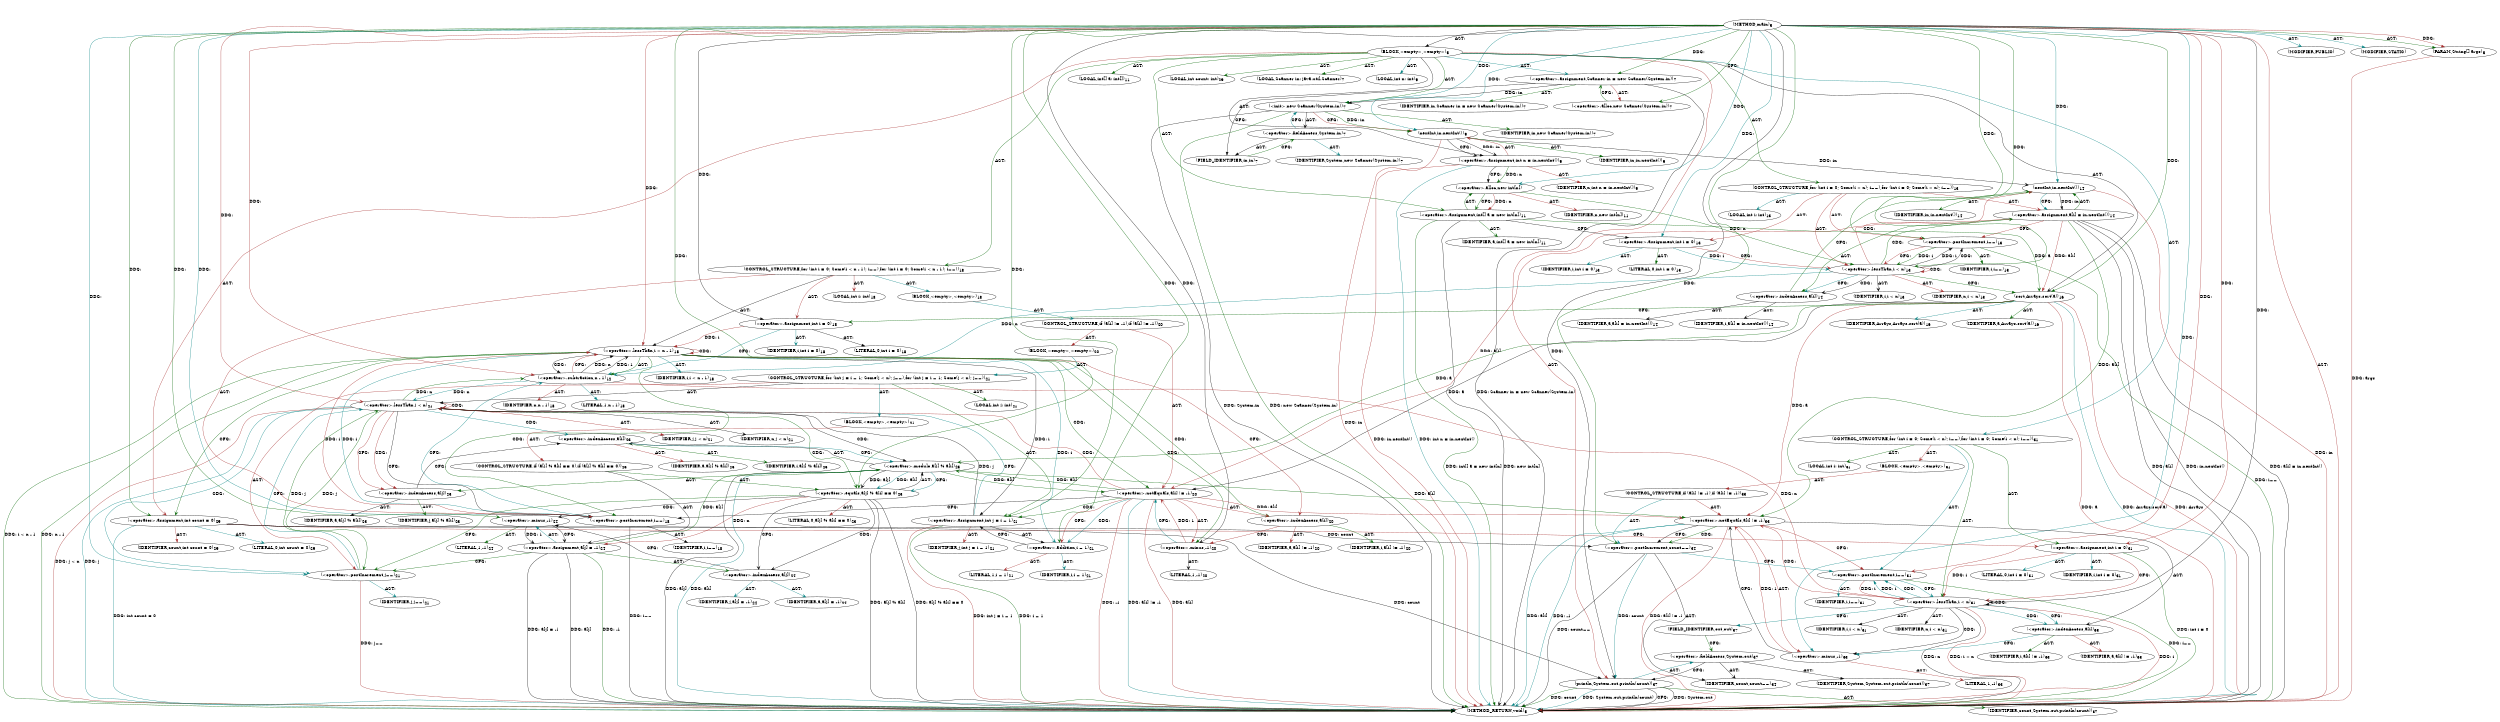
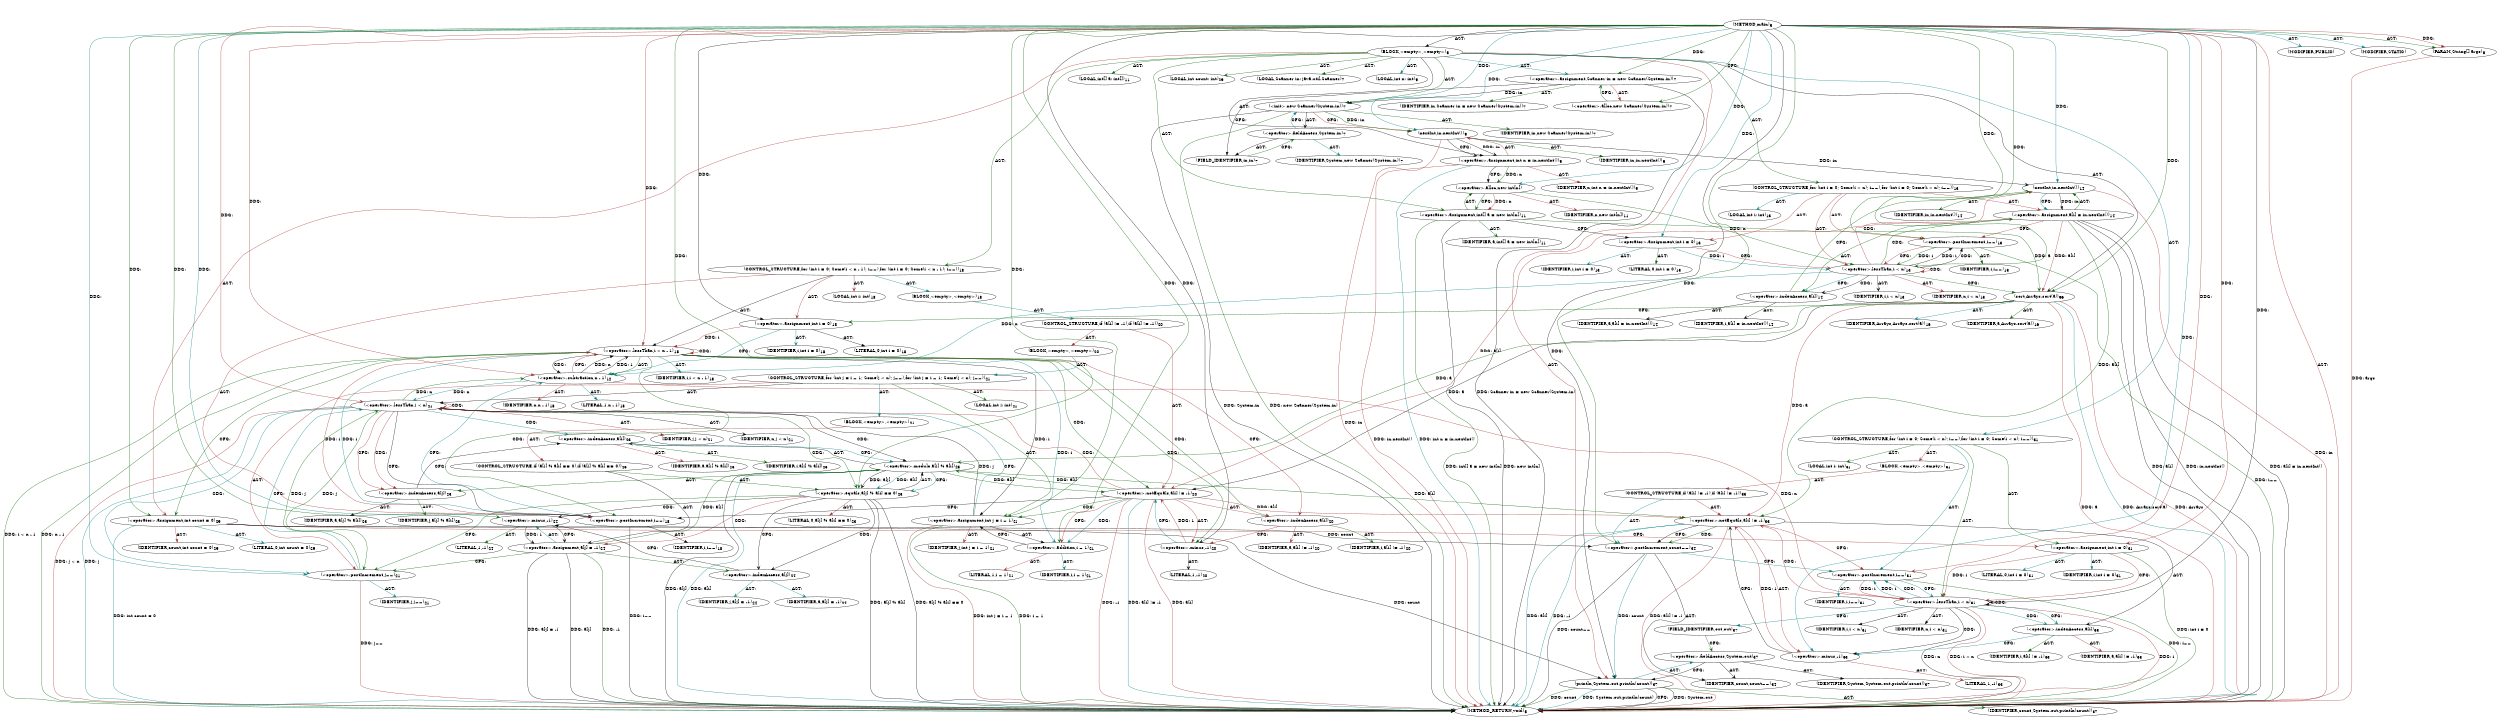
node "(sort,Arrays.sort(a))": text "16" -> "96"
edge "(<operator>.equals,a[j] % a[i] == 0)" -> "(<operator>.assignment,a[j] = -1)": label "DDG: n" -> "CDG: "
